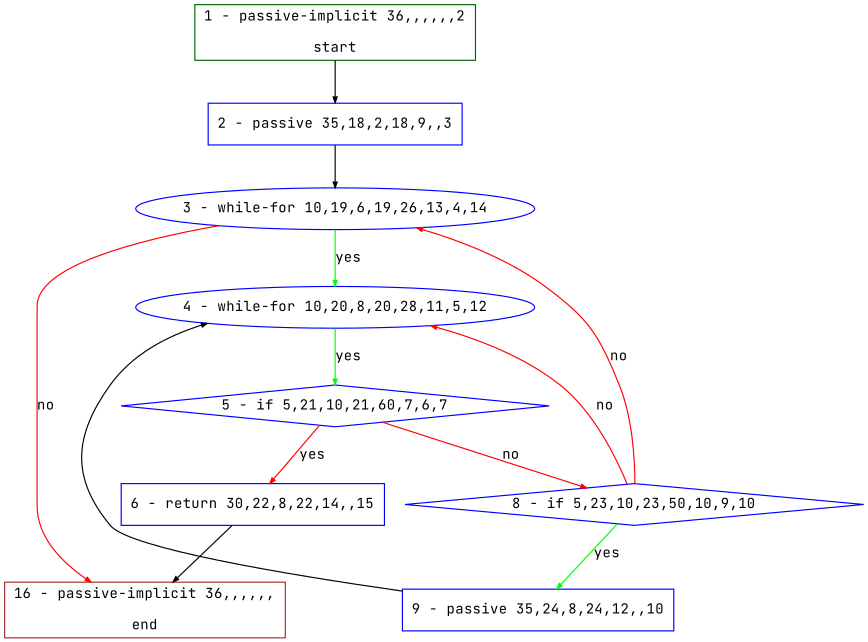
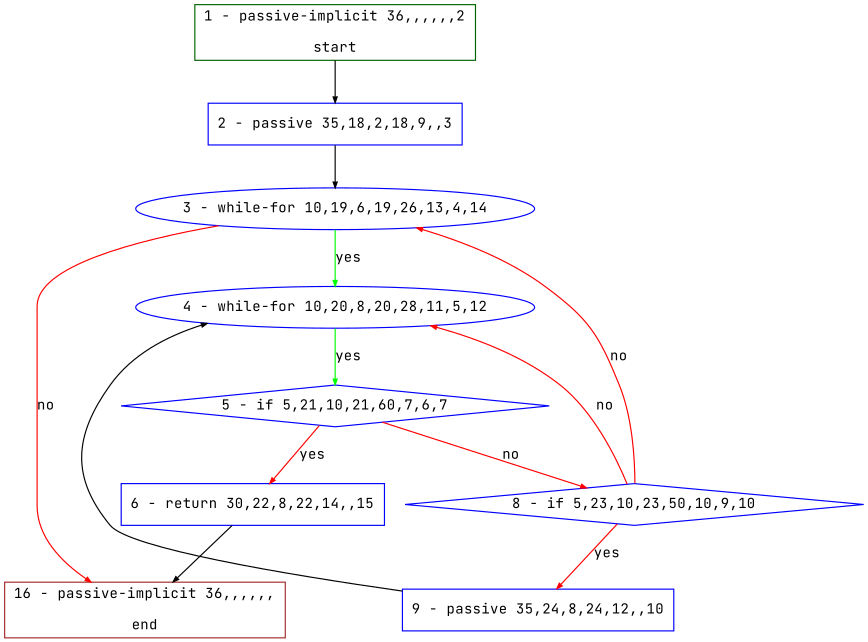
edge "8 - if 5,23,10,23,50,10,9,10" -> "9 - passive 35,24,8,24,12,,10": color #00ff00 -> #ff0000
